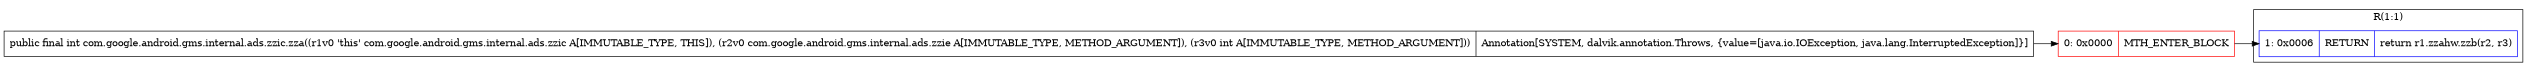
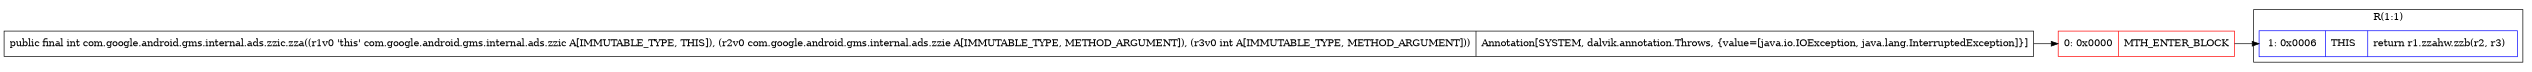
node "1: 0x0006": text "RETURN" -> "THIS"
